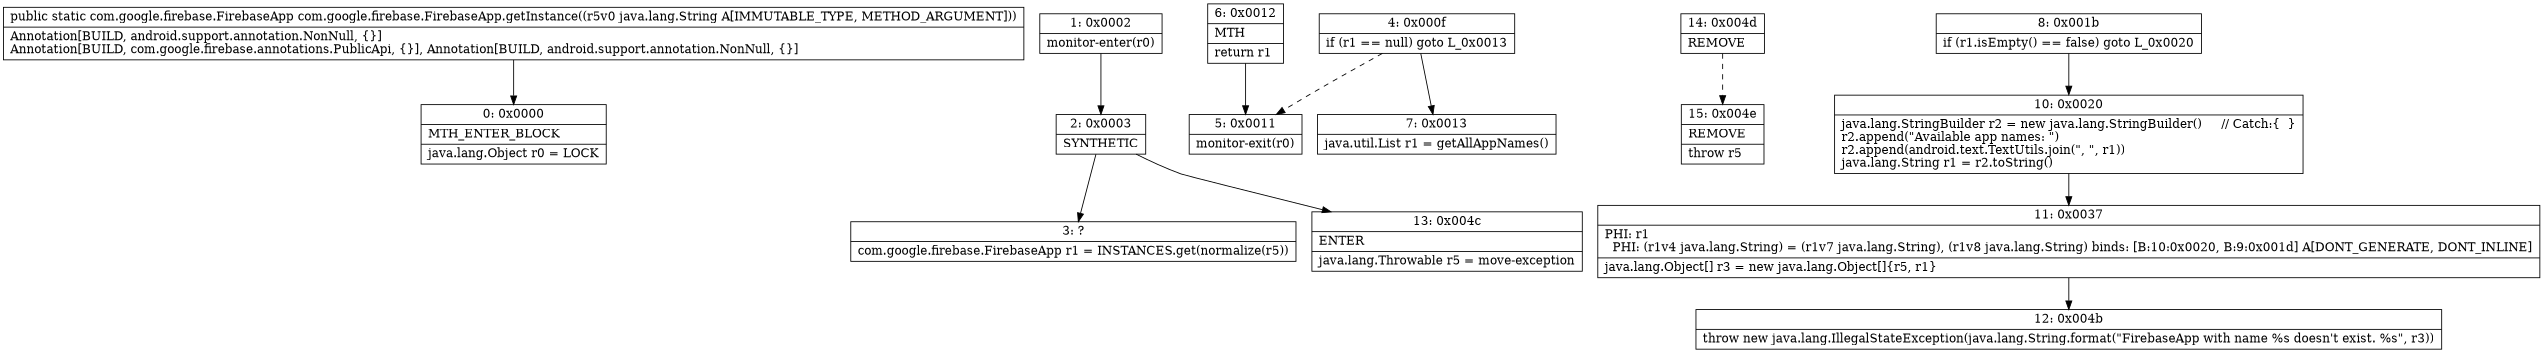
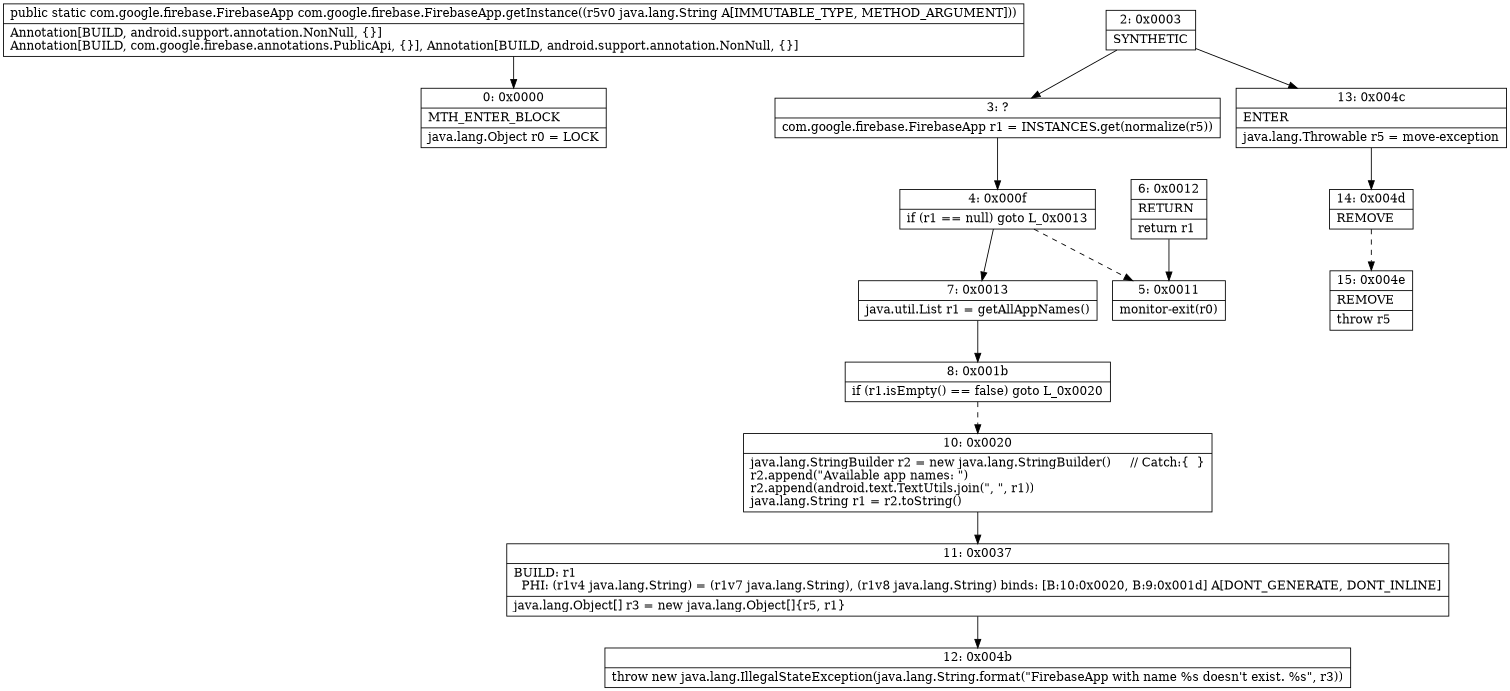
node "6: 0x0012": text "MTH" -> "RETURN"
node "1: 0x0002": removed
edge "8: 0x001b" -> "10: 0x0020": style solid -> dashed
edge "3: ?" -> "4: 0x000f": added
edge "13: 0x004c" -> "14: 0x004d": added
node "11: 0x0037": text "PHI: r1" -> "BUILD: r1"
edge "7: 0x0013" -> "8: 0x001b": added
